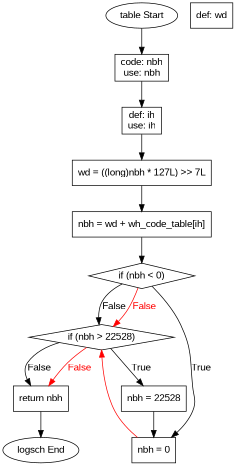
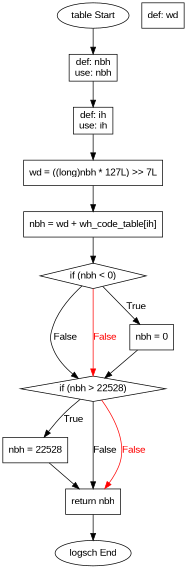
node "code: nbh use: nbh": label "code: nbh use: nbh" -> "def: nbh use: nbh"
edge "nbh = 0" -> "if (nbh > 22528)": color red -> black
edge "nbh = 22528" -> "nbh = 0": now "nbh = 22528" -> "return nbh"
